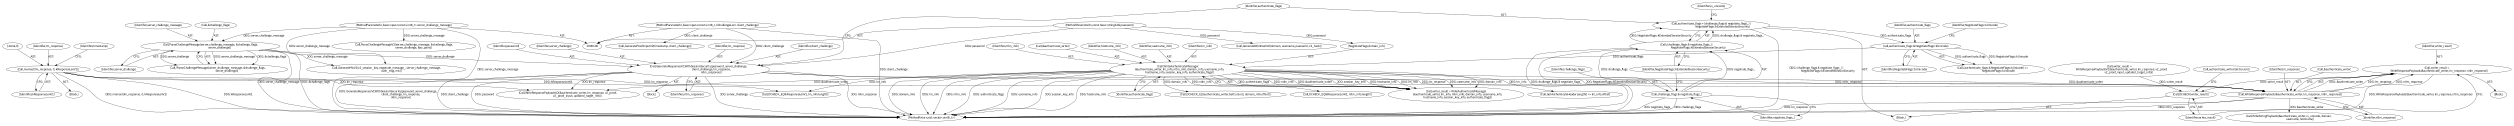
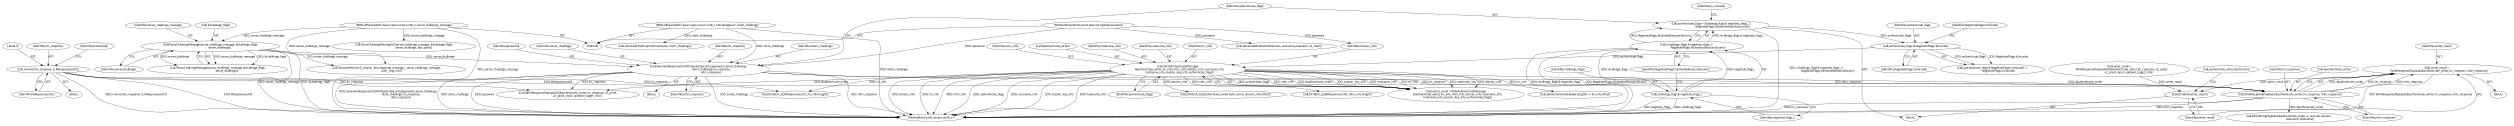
node "(NegotiateFlags,domain_info)": label "(NegotiateFlags,domain_info)" -> "(Identifier,domain_info)"
